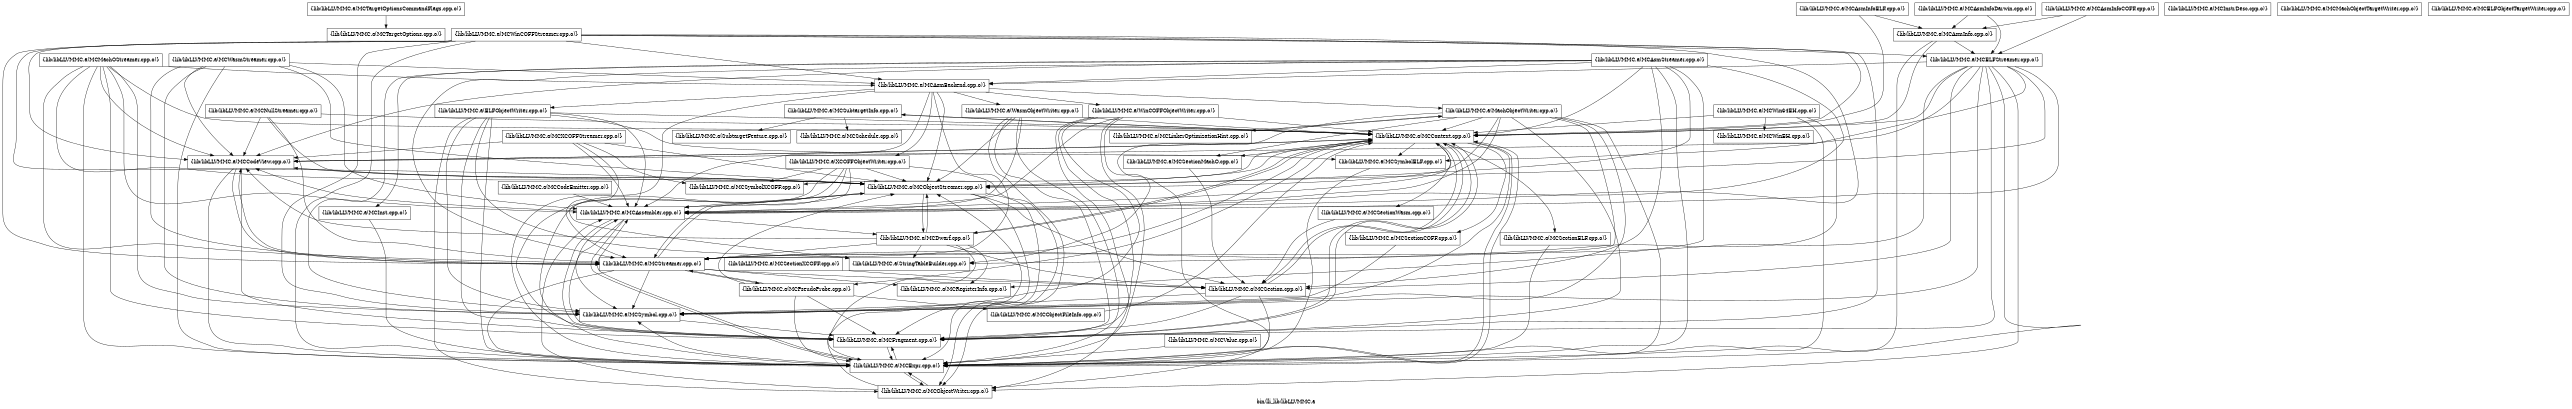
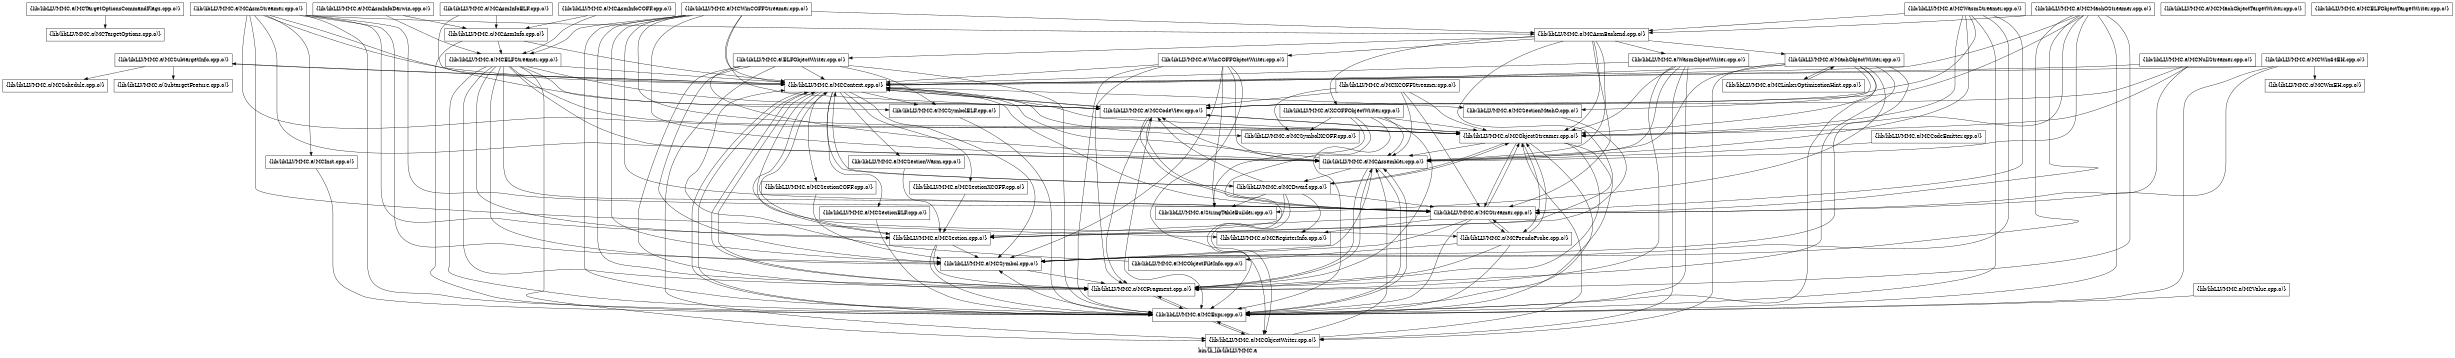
node "{lib/libLLVMMC.a(MCInstrDesc.cpp.o)}": removed
edge "{lib/libLLVMMC.a(MCELFStreamer.cpp.o)}" -> "{lib/libLLVMMC.a(MCAsmBackend.cpp.o)}": removed
edge "{lib/libLLVMMC.a(MCContext.cpp.o)}" -> "{lib/libLLVMMC.a(MCSectionXCOFF.cpp.o)}": added
edge "{lib/libLLVMMC.a(MCObjectStreamer.cpp.o)}" -> "{lib/libLLVMMC.a(MCPseudoProbe.cpp.o)}": added
edge "{lib/libLLVMMC.a(ELFObjectWriter.cpp.o)}" -> "{lib/libLLVMMC.a(StringTableBuilder.cpp.o)}": removed
